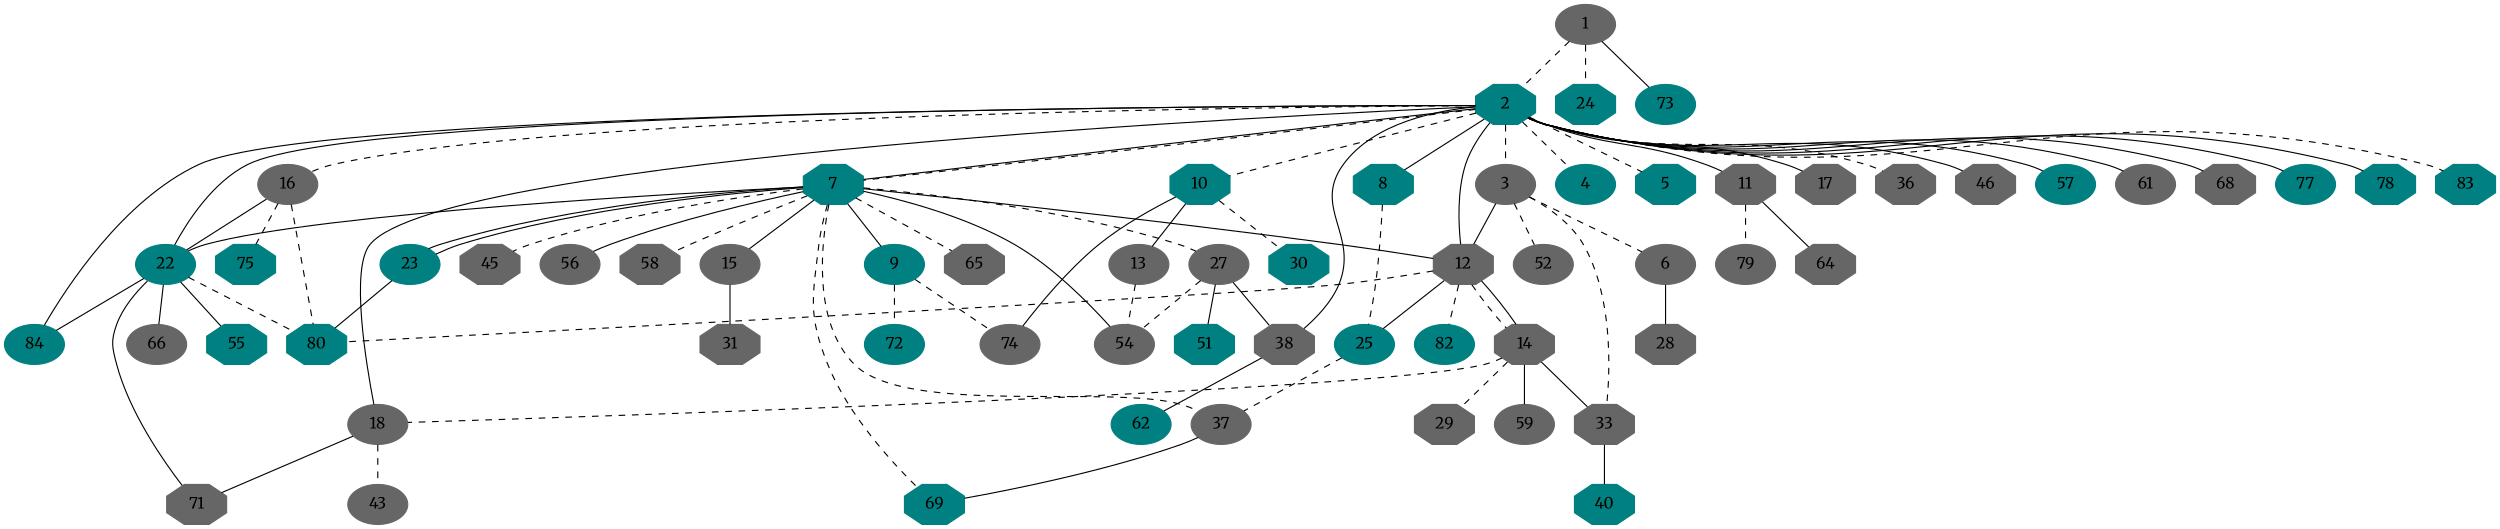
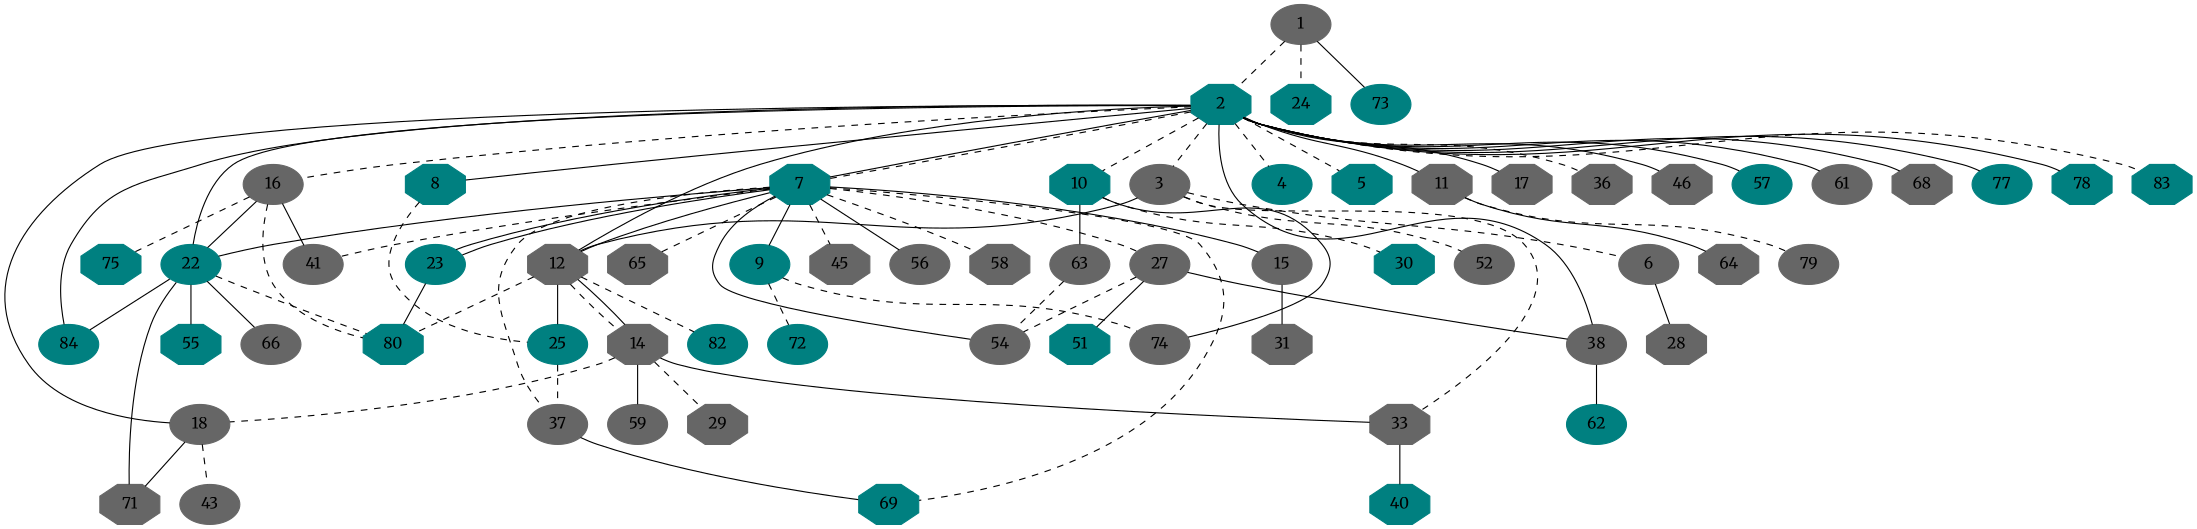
node "41": added
node "13": label "13" -> "63"
node "38": shape octagon -> ellipse
